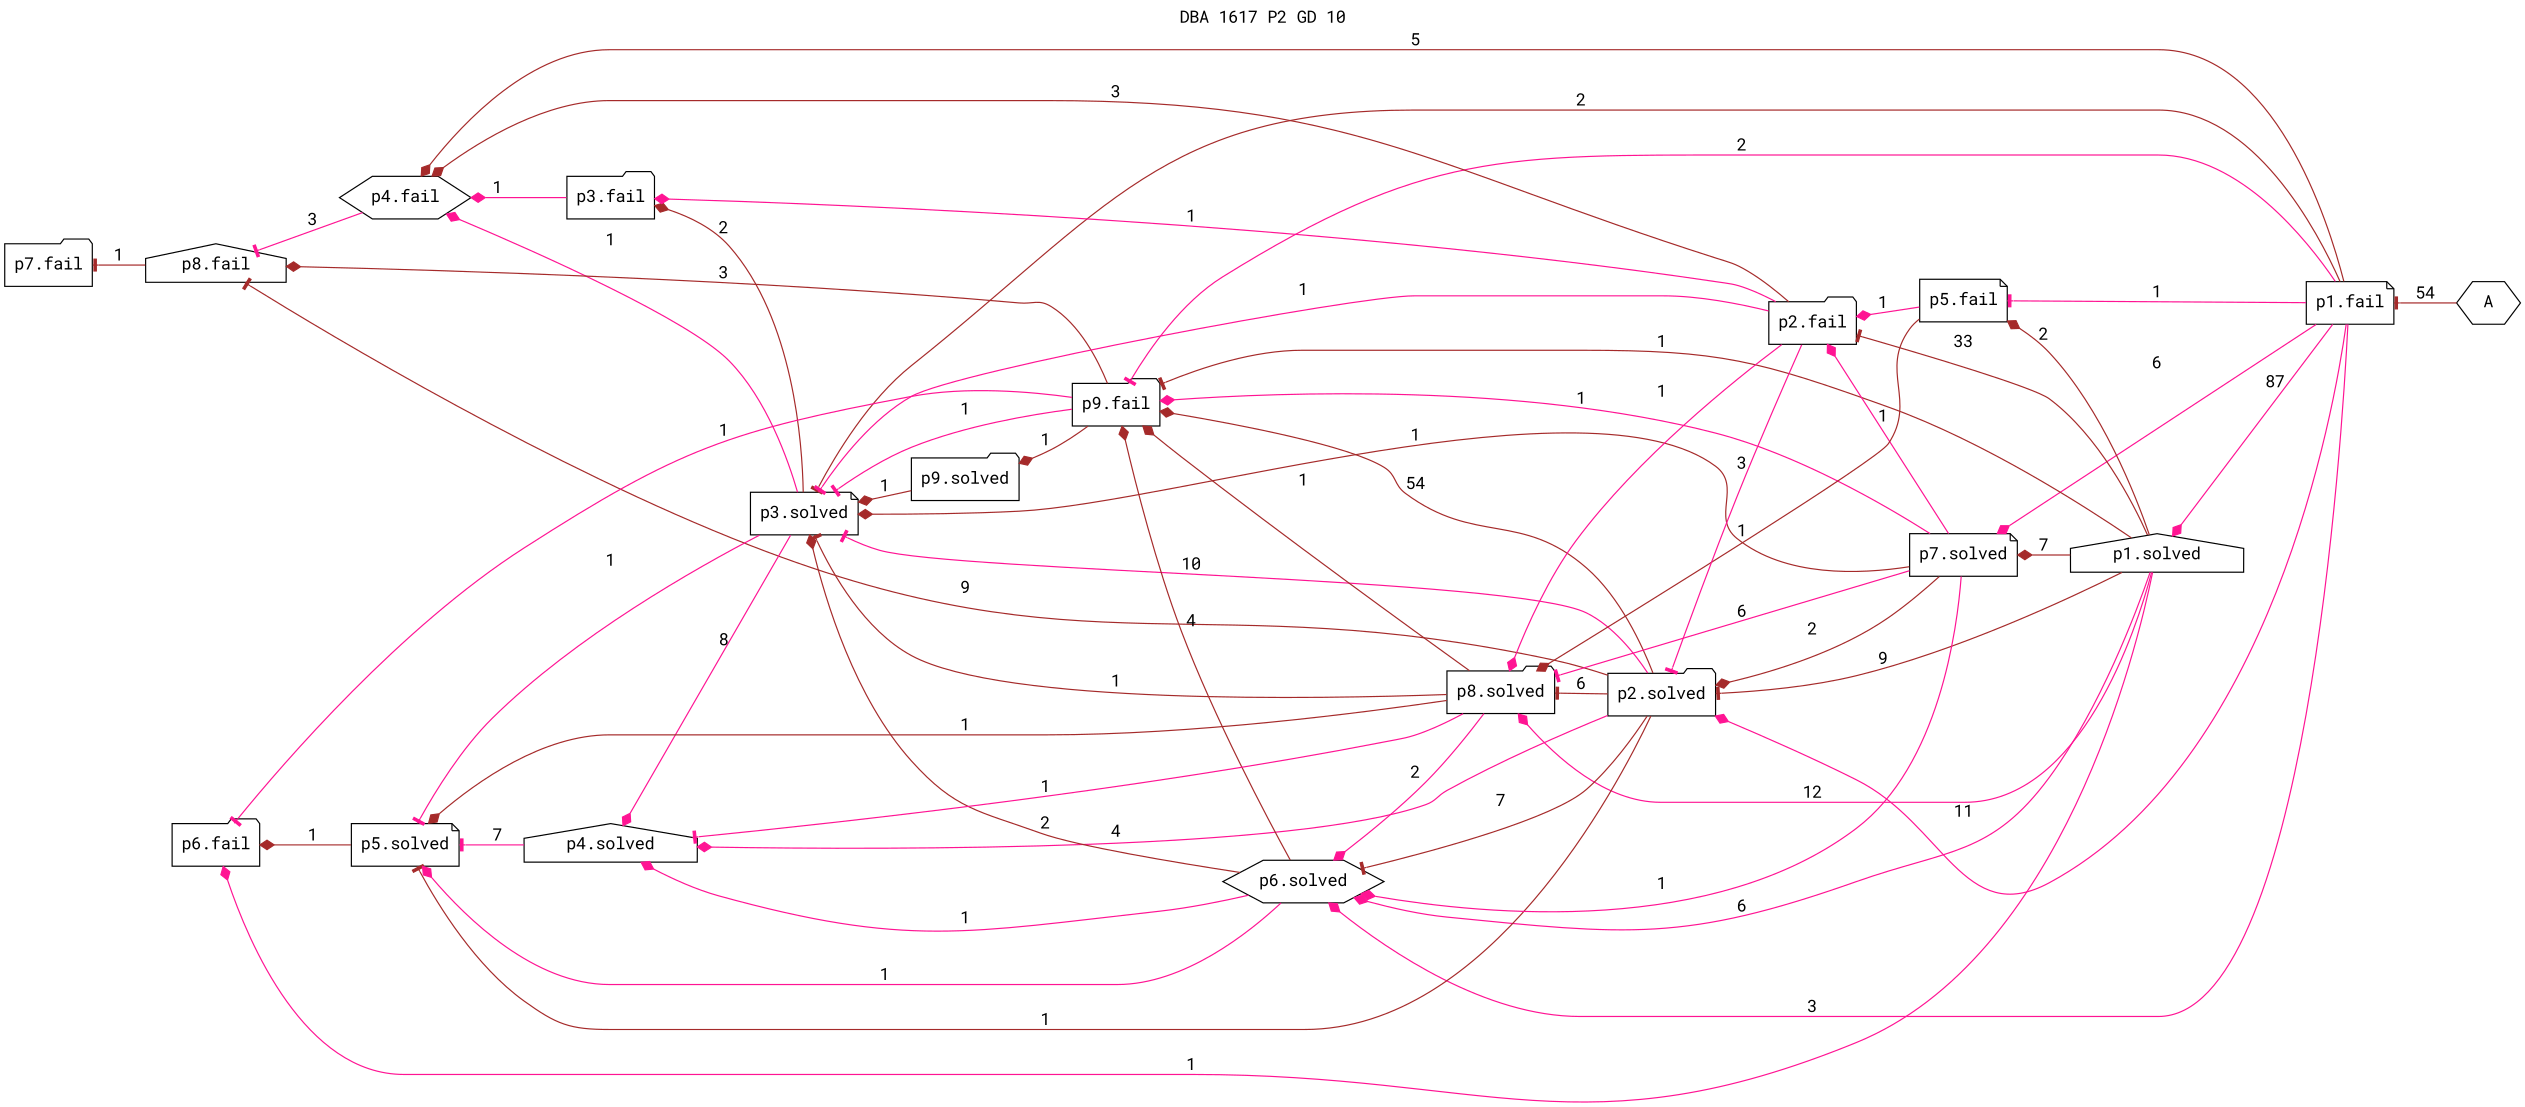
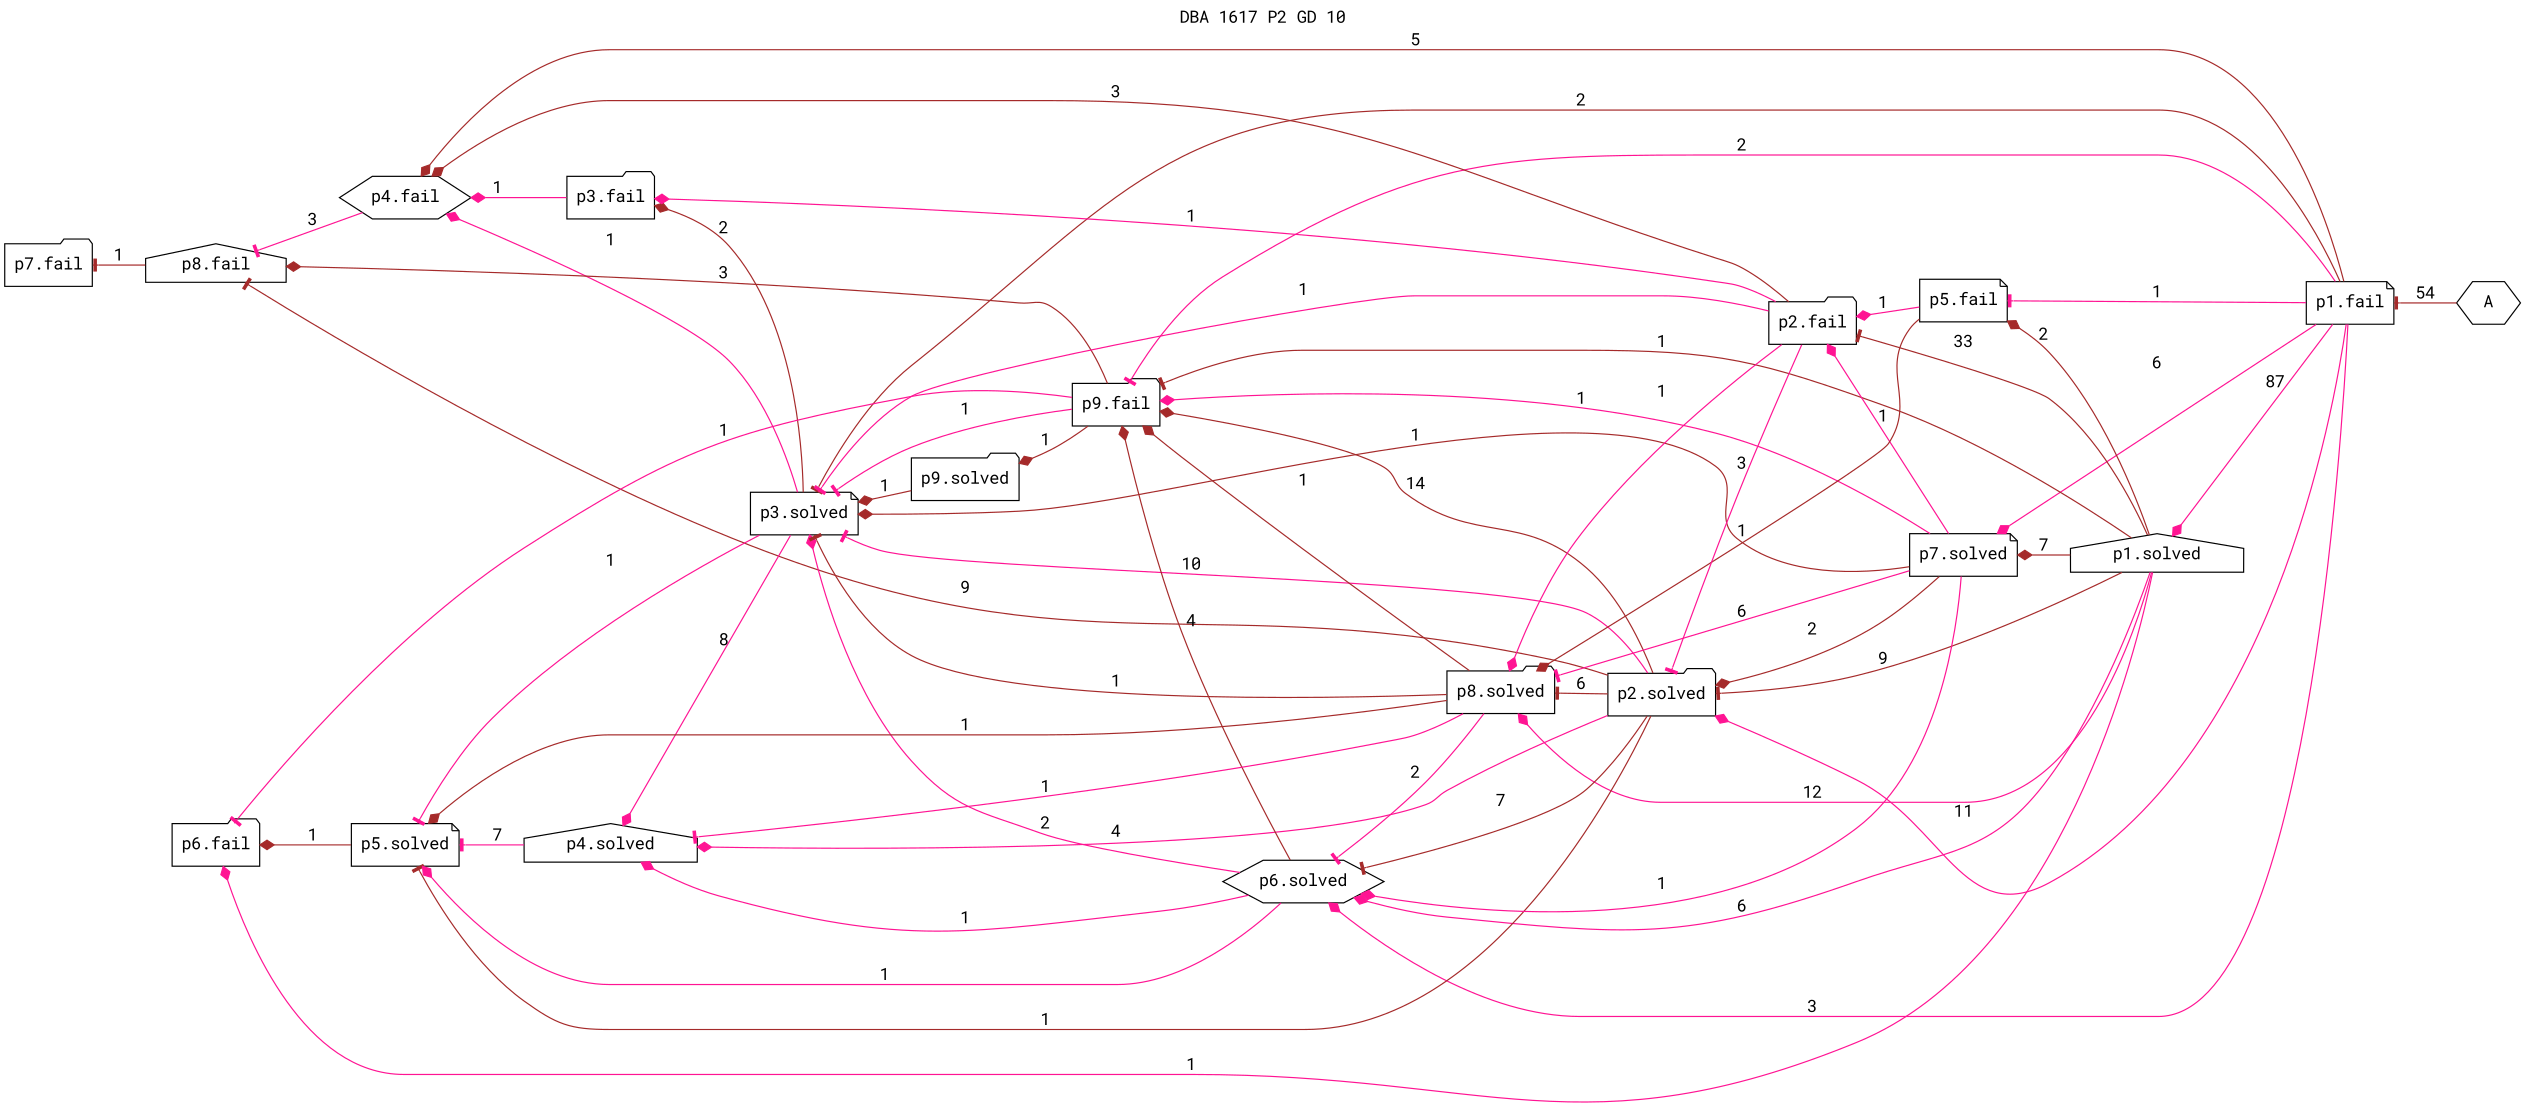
edge "p2.solved" -> "p9.fail": label "54" -> "14"
edge "p8.solved" -> "p6.solved": arrowhead diamond -> tee
edge "p6.solved" -> "p3.solved": color brown -> deeppink
